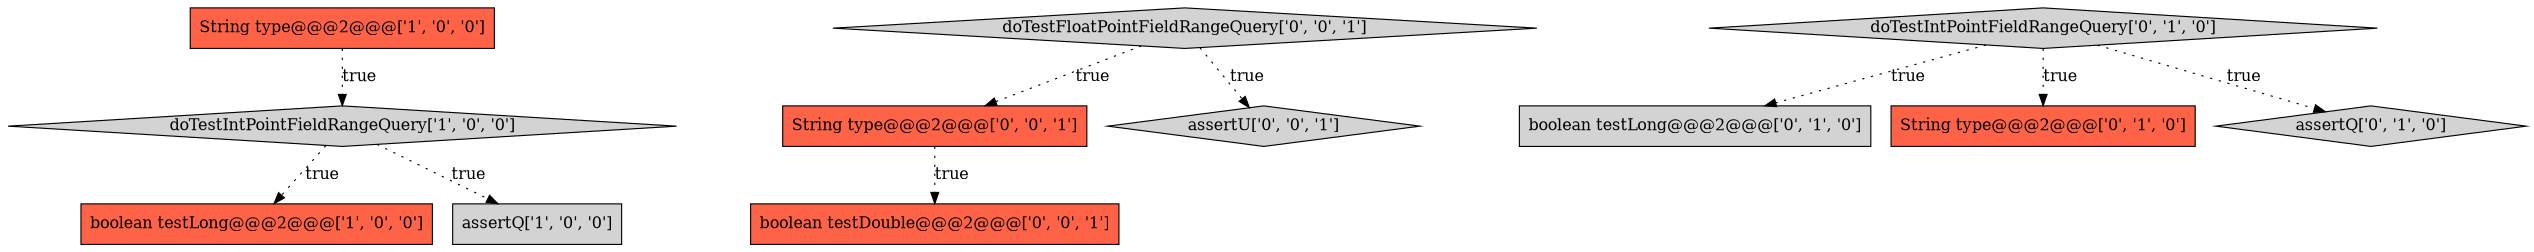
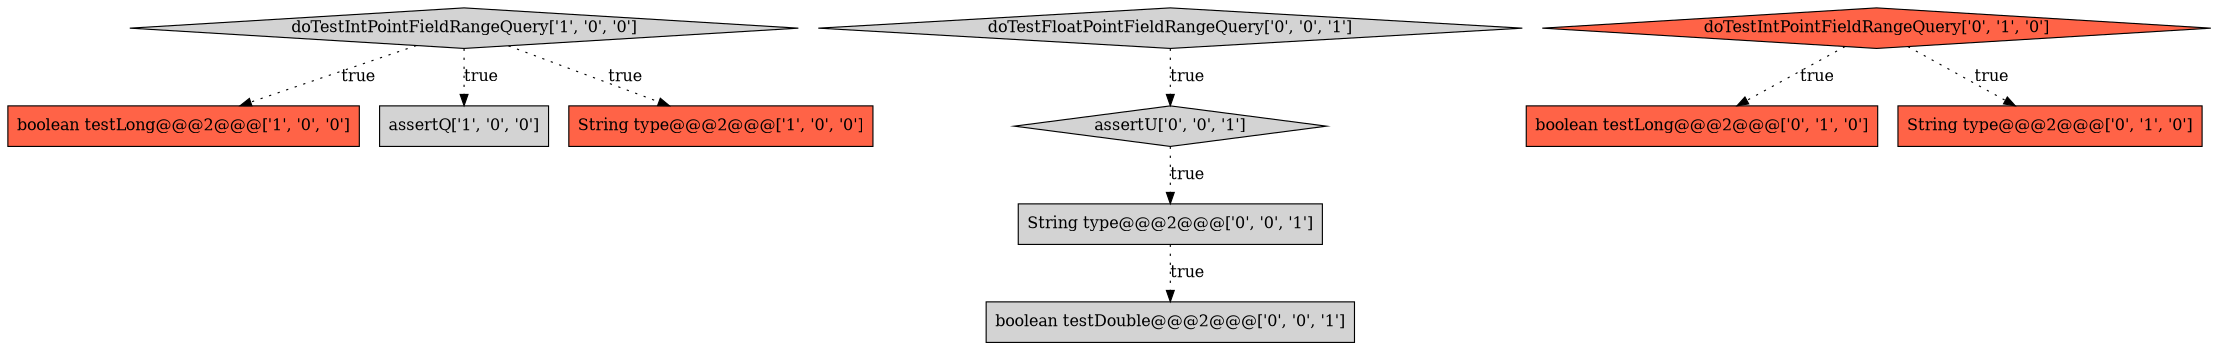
node "doTestIntPointFieldRangeQuery['0', '1', '0']": fillcolor lightgray -> tomato
edge "String type@@@2@@@['1', '0', '0']" -> "doTestIntPointFieldRangeQuery['1', '0', '0']": reversed
edge "doTestFloatPointFieldRangeQuery['0', '0', '1']" -> "String type@@@2@@@['0', '0', '1']": now "assertU['0', '0', '1']" -> "String type@@@2@@@['0', '0', '1']"
node "String type@@@2@@@['0', '0', '1']": fillcolor tomato -> lightgray
node "boolean testLong@@@2@@@['0', '1', '0']": fillcolor lightgray -> tomato
node "assertQ['0', '1', '0']": removed
node "boolean testDouble@@@2@@@['0', '0', '1']": fillcolor tomato -> lightgray
